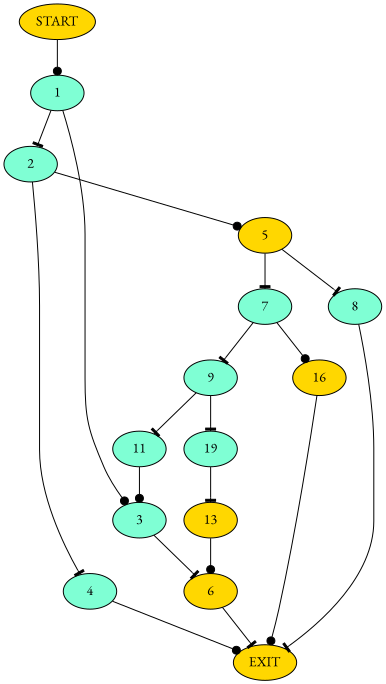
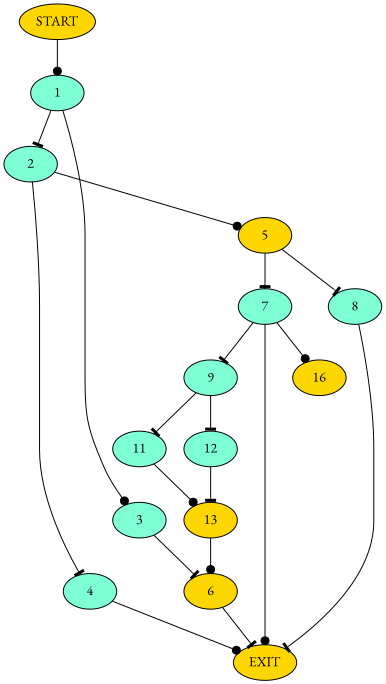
node "19": label "19" -> "12"
edge "11" -> "3": now "11" -> "13"
edge "16" -> "EXIT": now "7" -> "EXIT"
